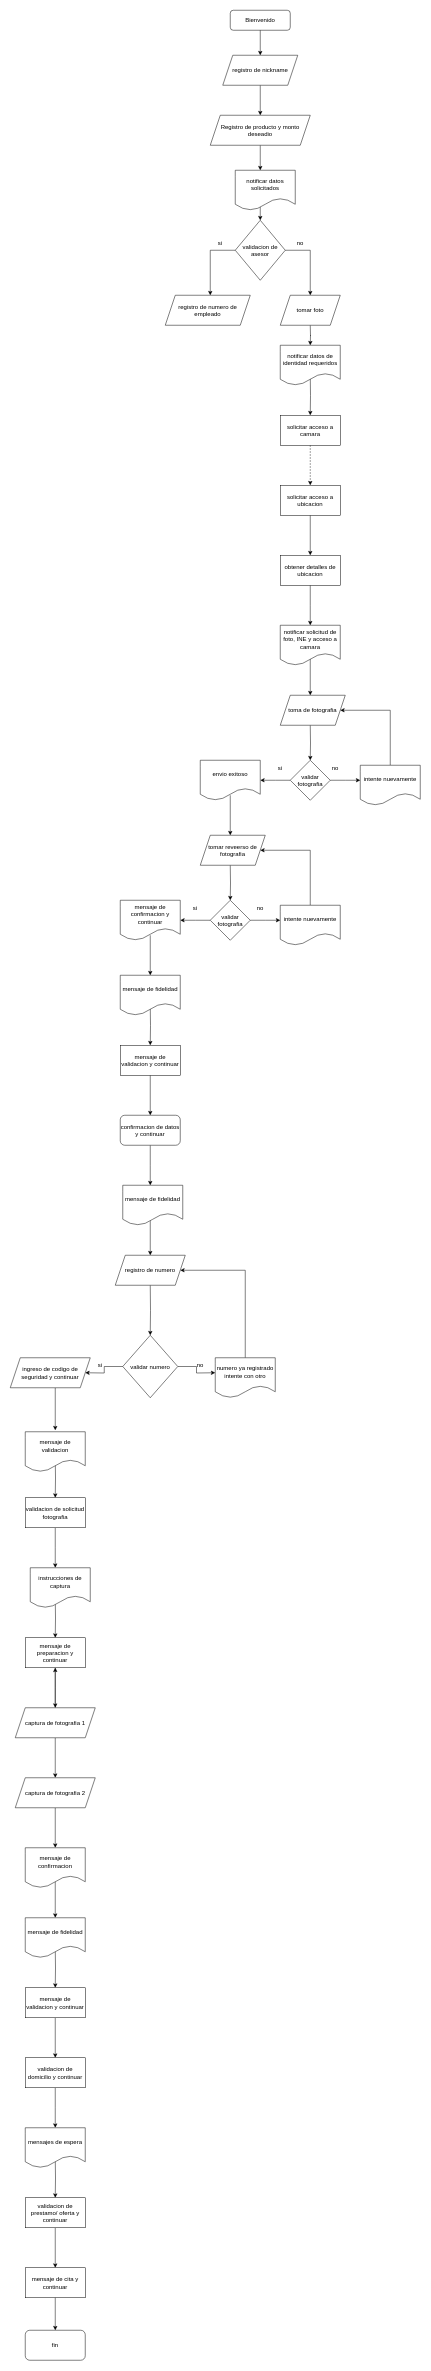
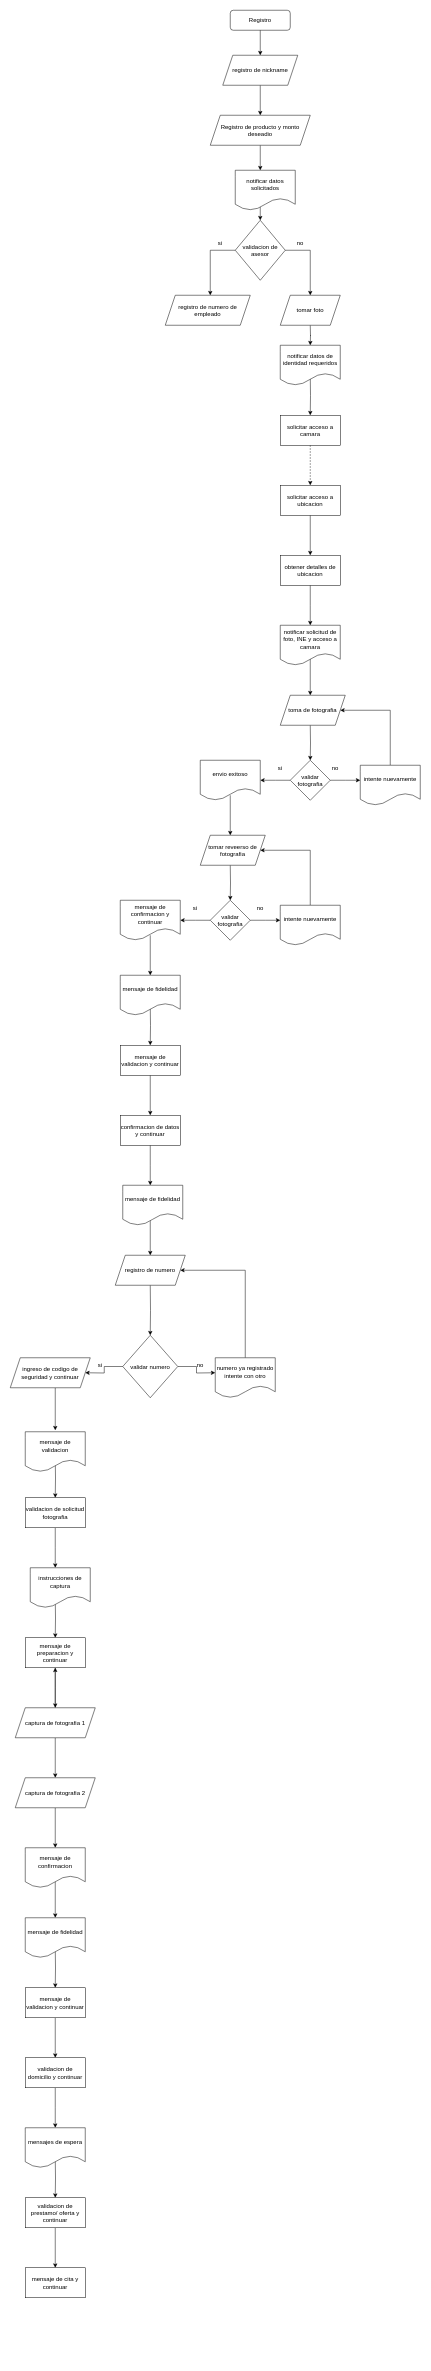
node "Bienvenido": label "Bienvenido" -> "Registro"
node "confirmacion de datos y continuar": shape rounded rectangle -> rectangle
edge "mensaje de cita y continuar" -> "fin": removed
node "fin": removed
